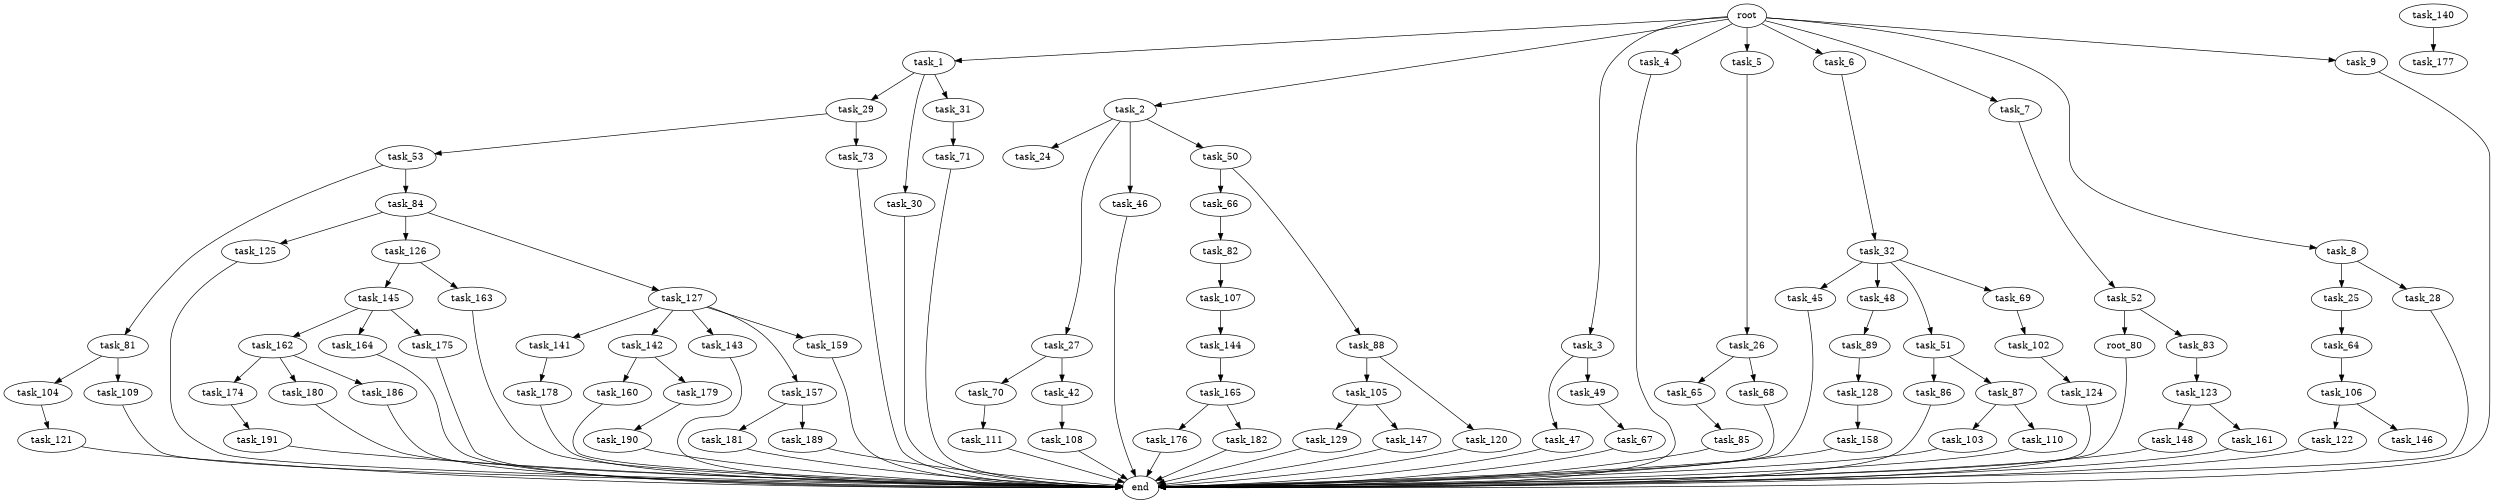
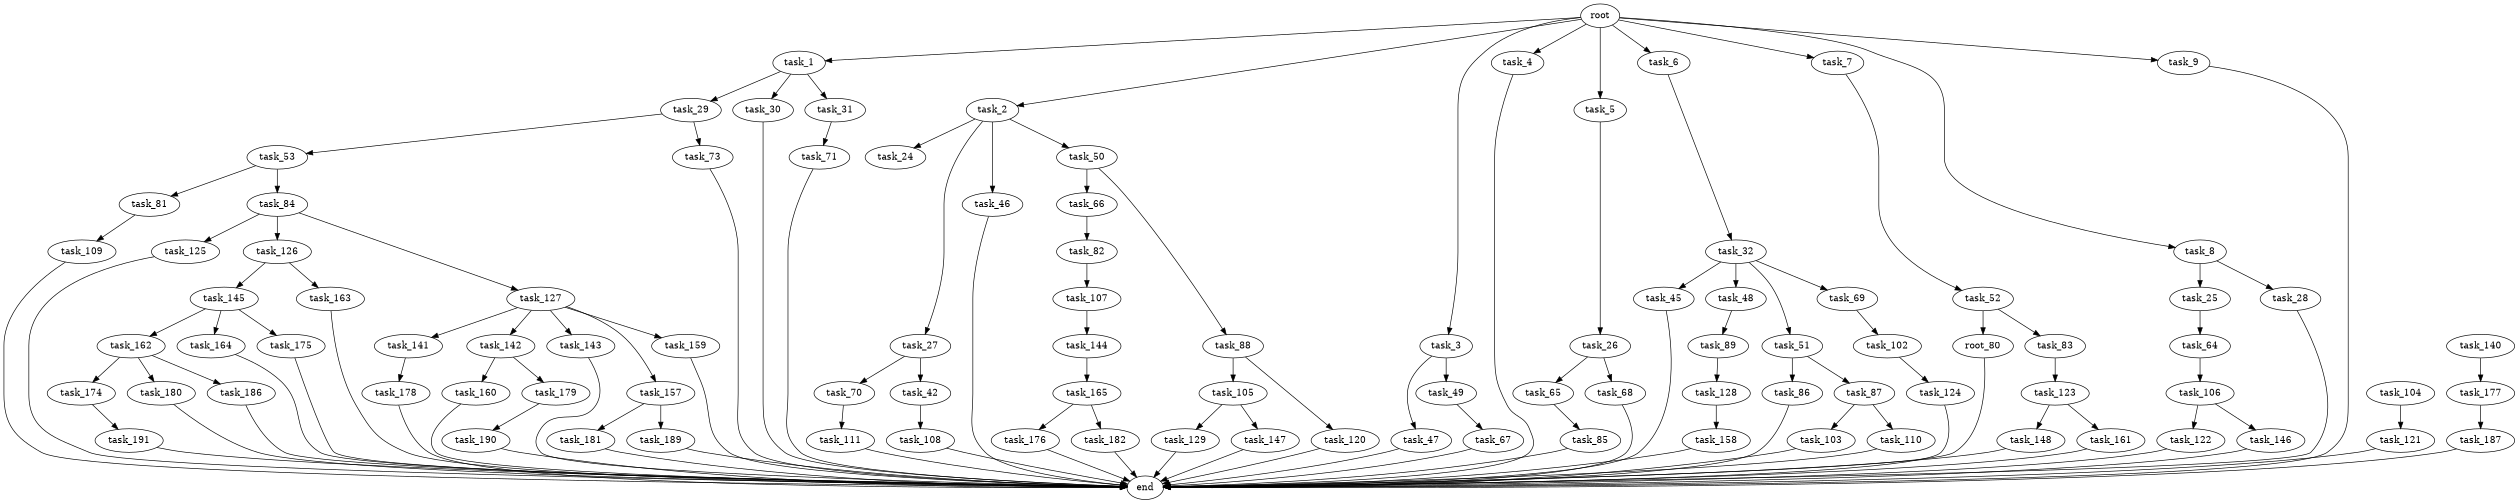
edge "task_81" -> "task_104": removed
node "task_187": added
edge "task_146" -> "end": added
